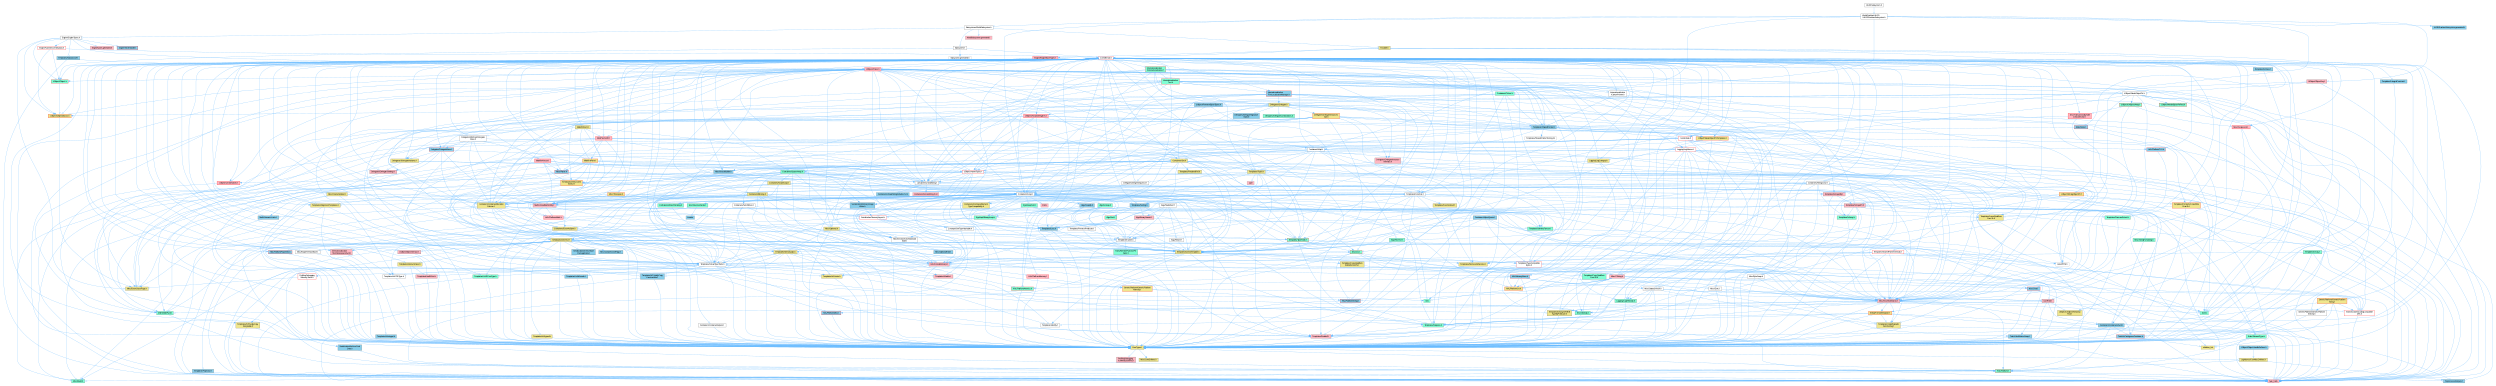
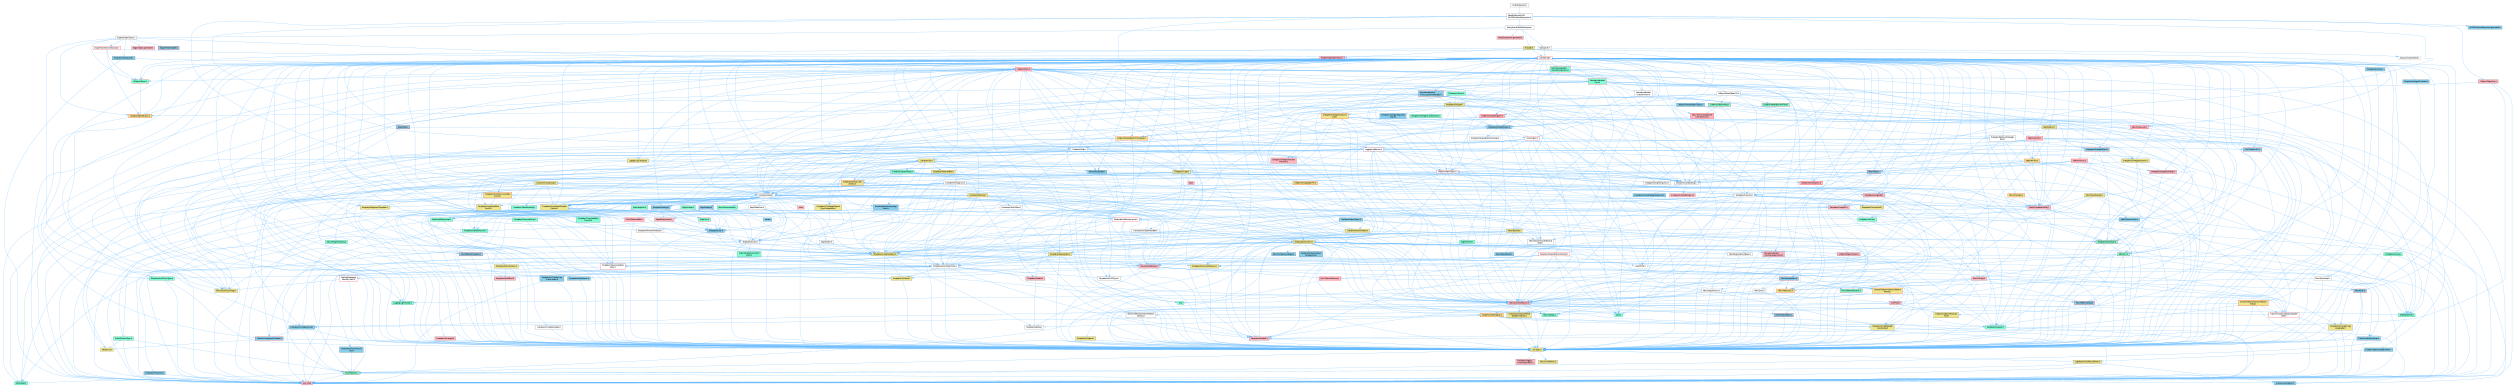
edge "UObject/NameTypes.h" -> "Templates/IsUECoreType.h": now "UObject/Class.h" -> "Templates/IsUECoreType.h"
node "Templates/CopyQualifiers AndRefsFromTo.h": removed
node "Templates/IsIntegral.h": fillcolor skyblue -> lightpink
